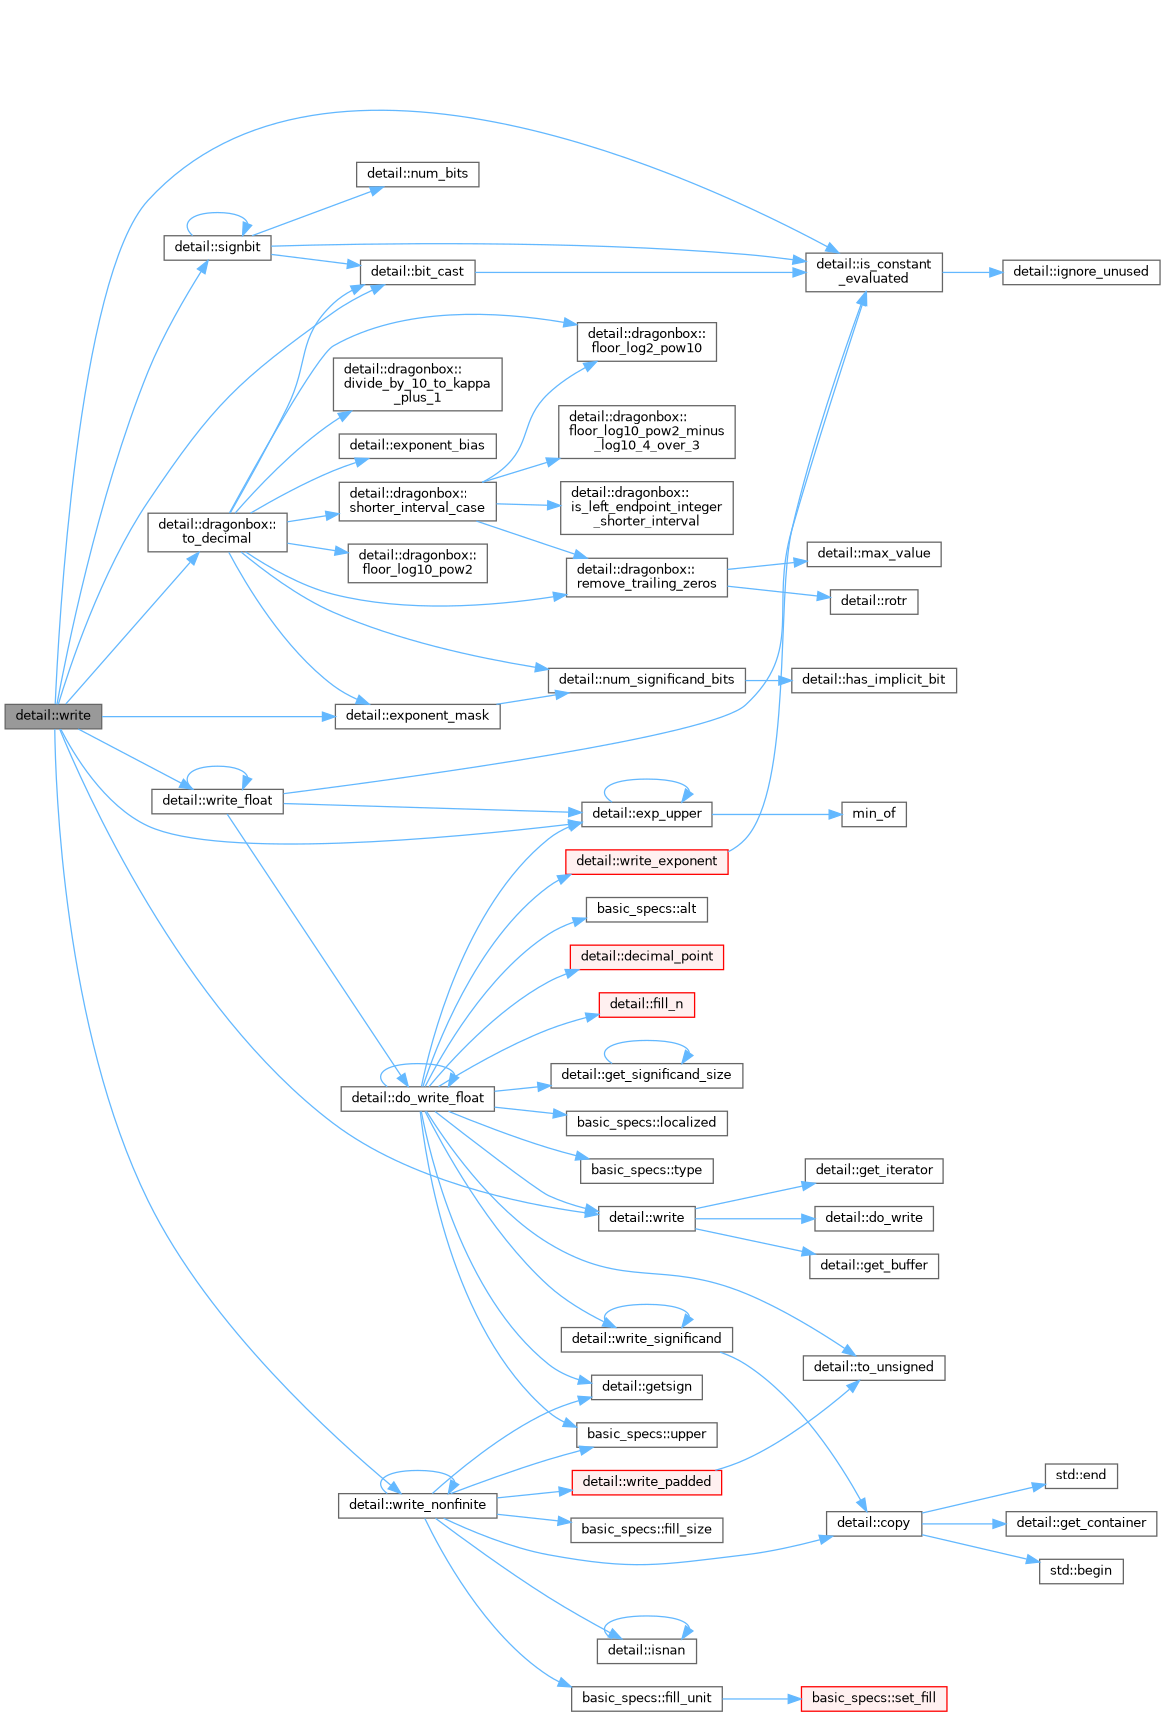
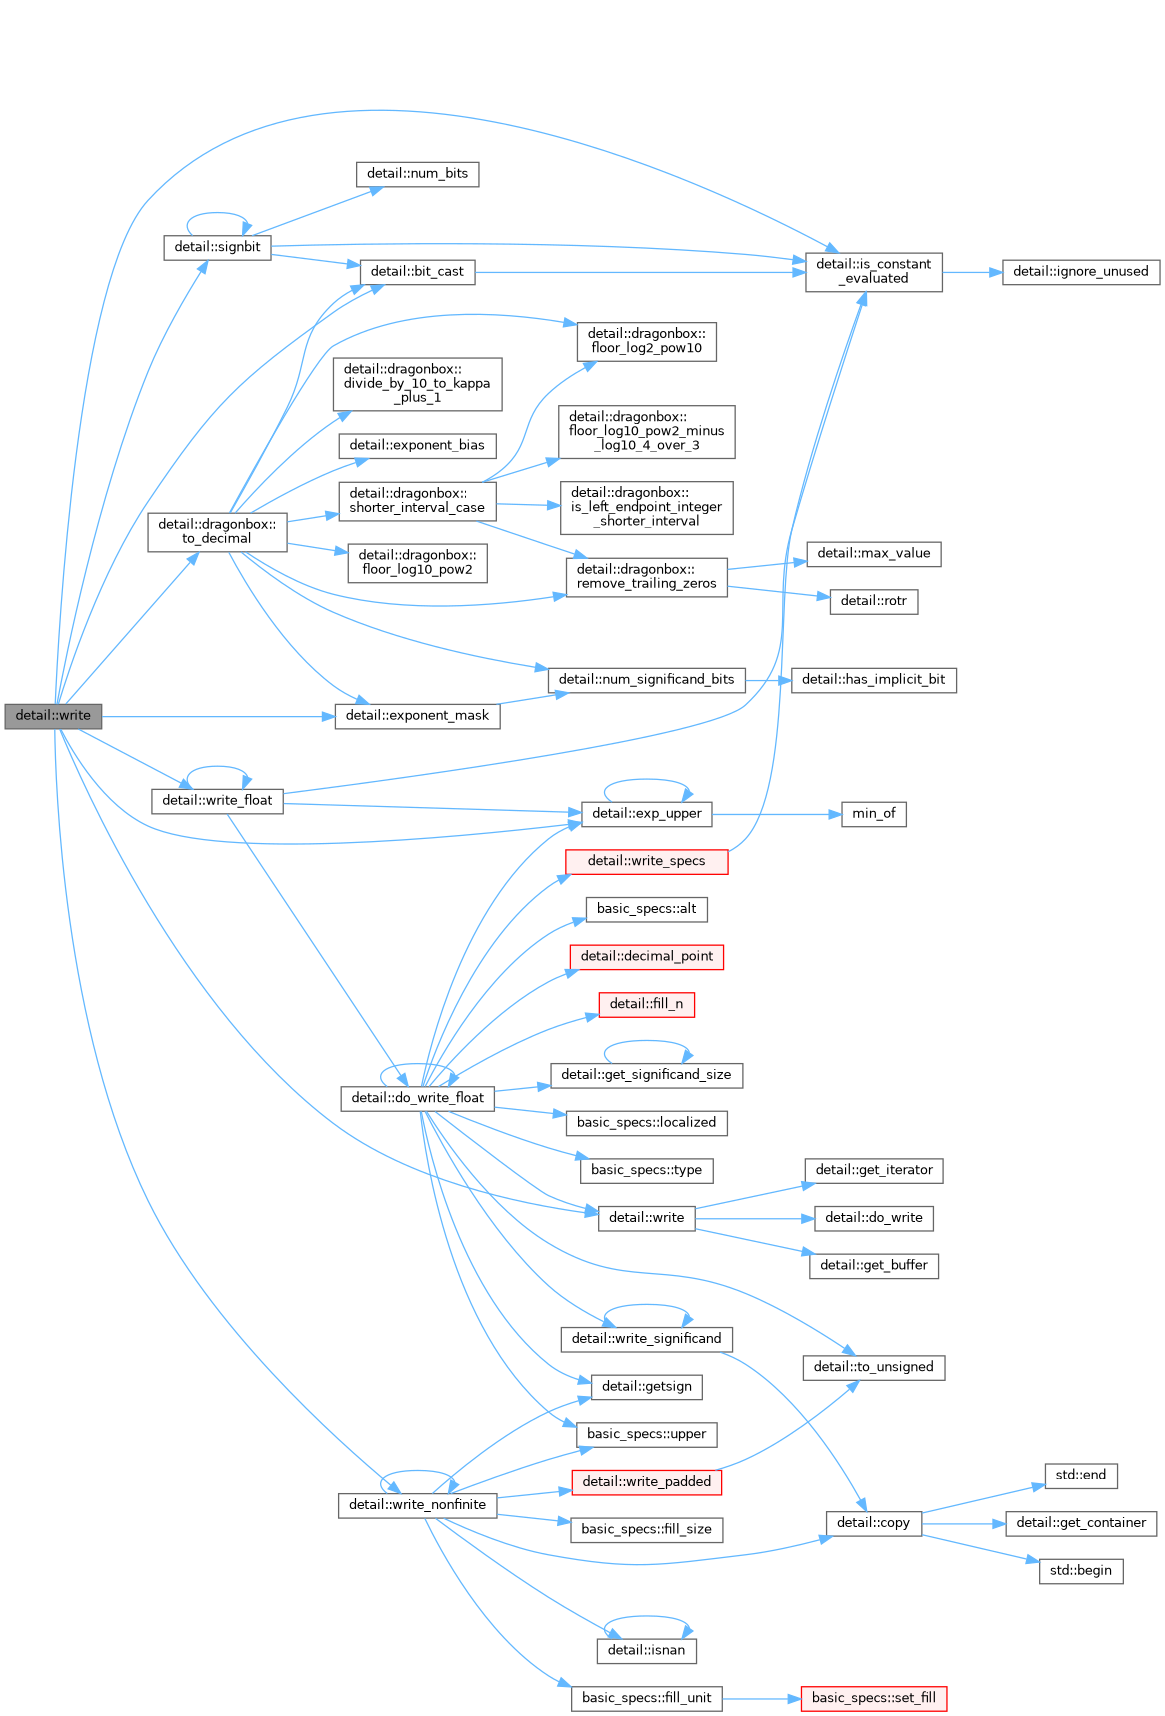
node "detail::write_exponent": label "detail::write_exponent" -> "detail::write_specs"
